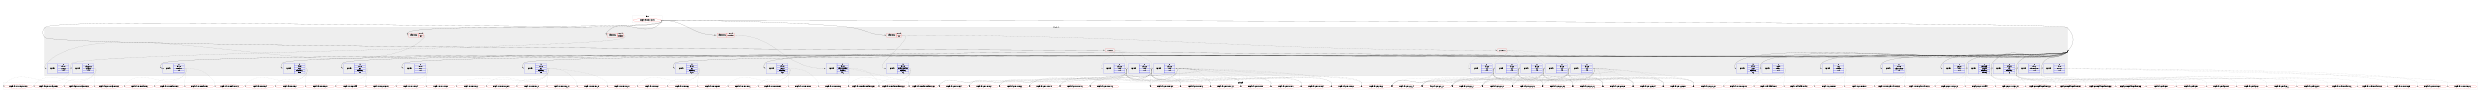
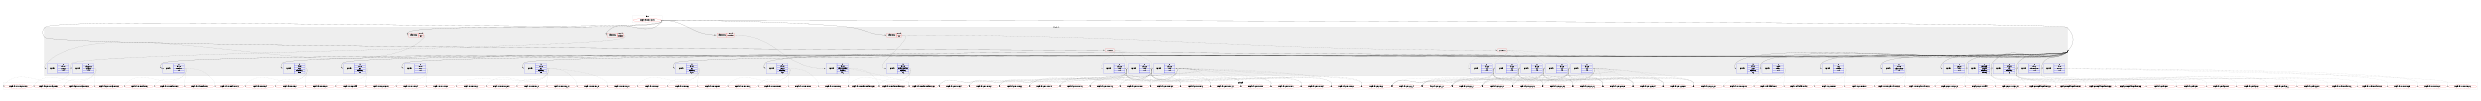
node "portage://dev-libs/libgpg-error-1.32": label "portage://dev-libs/libgpg-error-1.32" -> "portage://dev-file/libgpg-error-1.32"
node "portage://dev-lang/python-3.8.0": added
node "portage://dev-arch/glib-utils-2.60.7": label "portage://dev-arch/glib-utils-2.60.7" -> "portage://dev-util/glib-utils-2.60.7"
